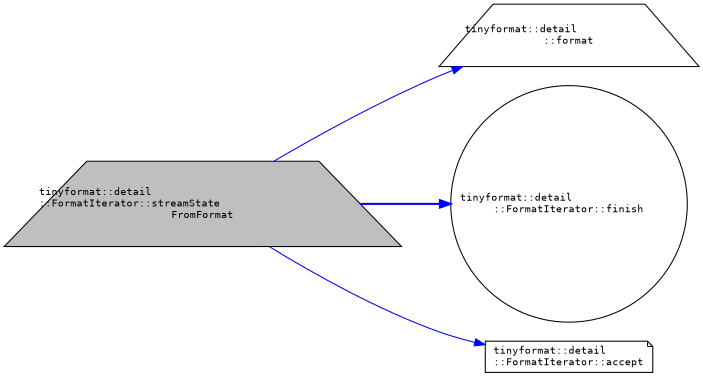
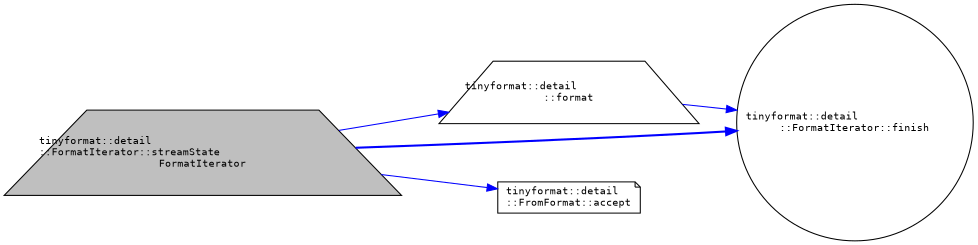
edge "tinyformat::detail ::format" -> "tinyformat::detail ::FormatIterator::finish": added
node "tinyformat::detail ::FormatIterator::streamState FromFormat": label "tinyformat::detail ::FormatIterator::streamState FromFormat" -> "tinyformat::detail ::FormatIterator::streamState FormatIterator"
node "tinyformat::detail ::FormatIterator::accept": label "tinyformat::detail ::FormatIterator::accept" -> "tinyformat::detail ::FromFormat::accept"
